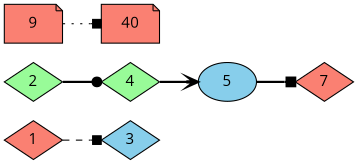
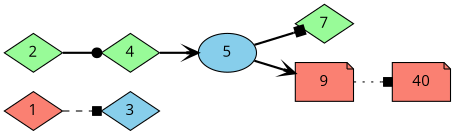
edge "5" -> "9": added
node "7": fillcolor salmon -> palegreen
